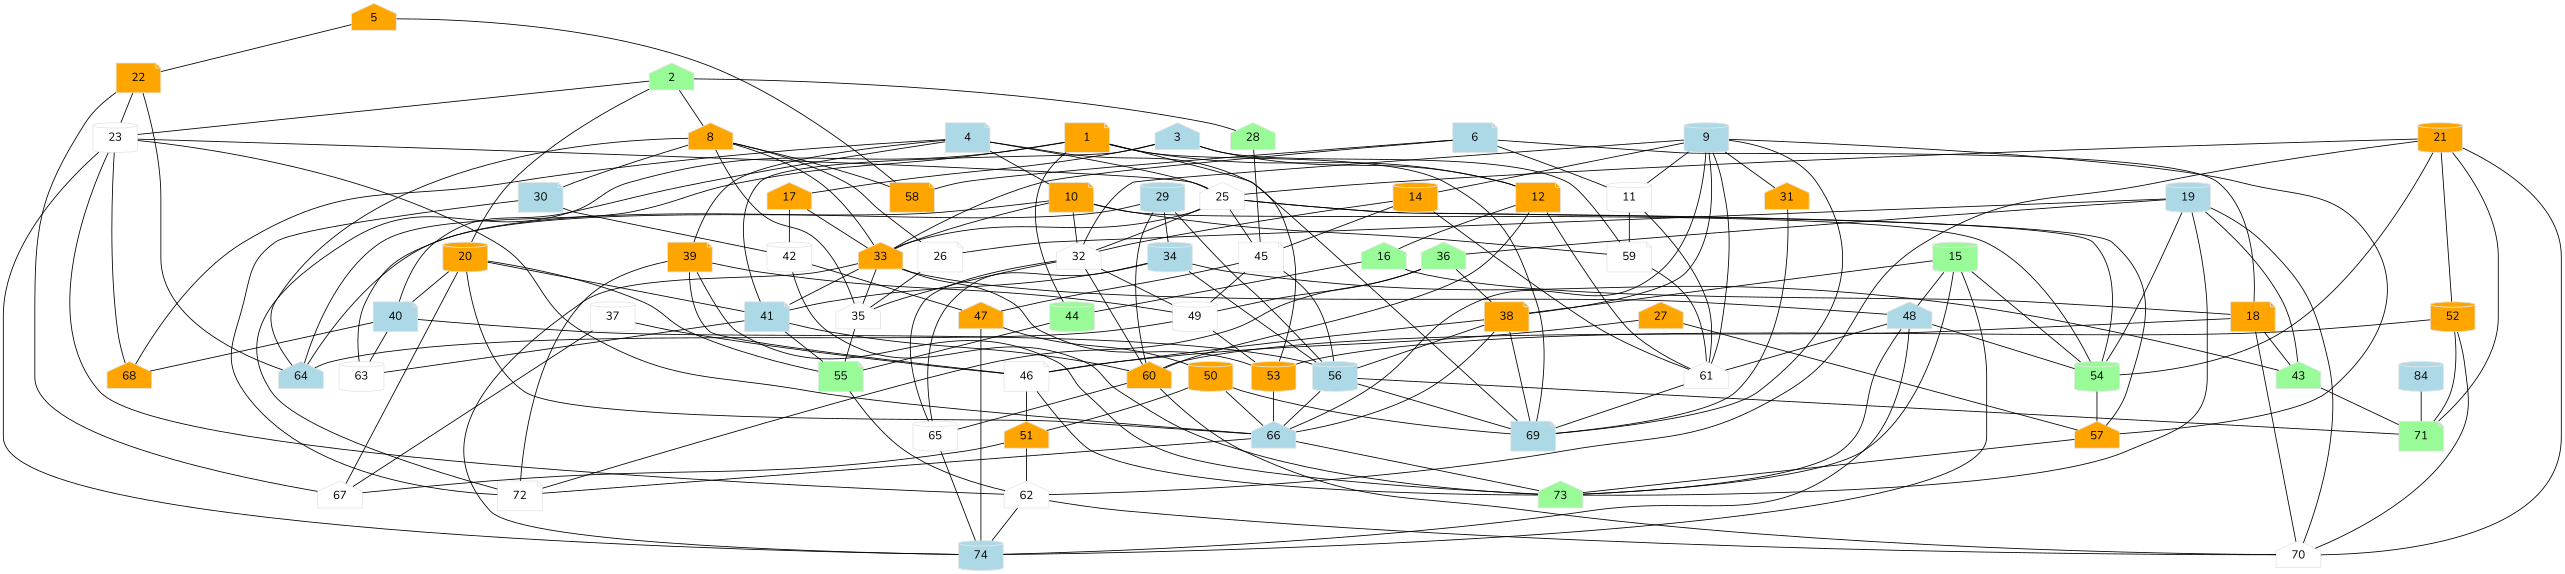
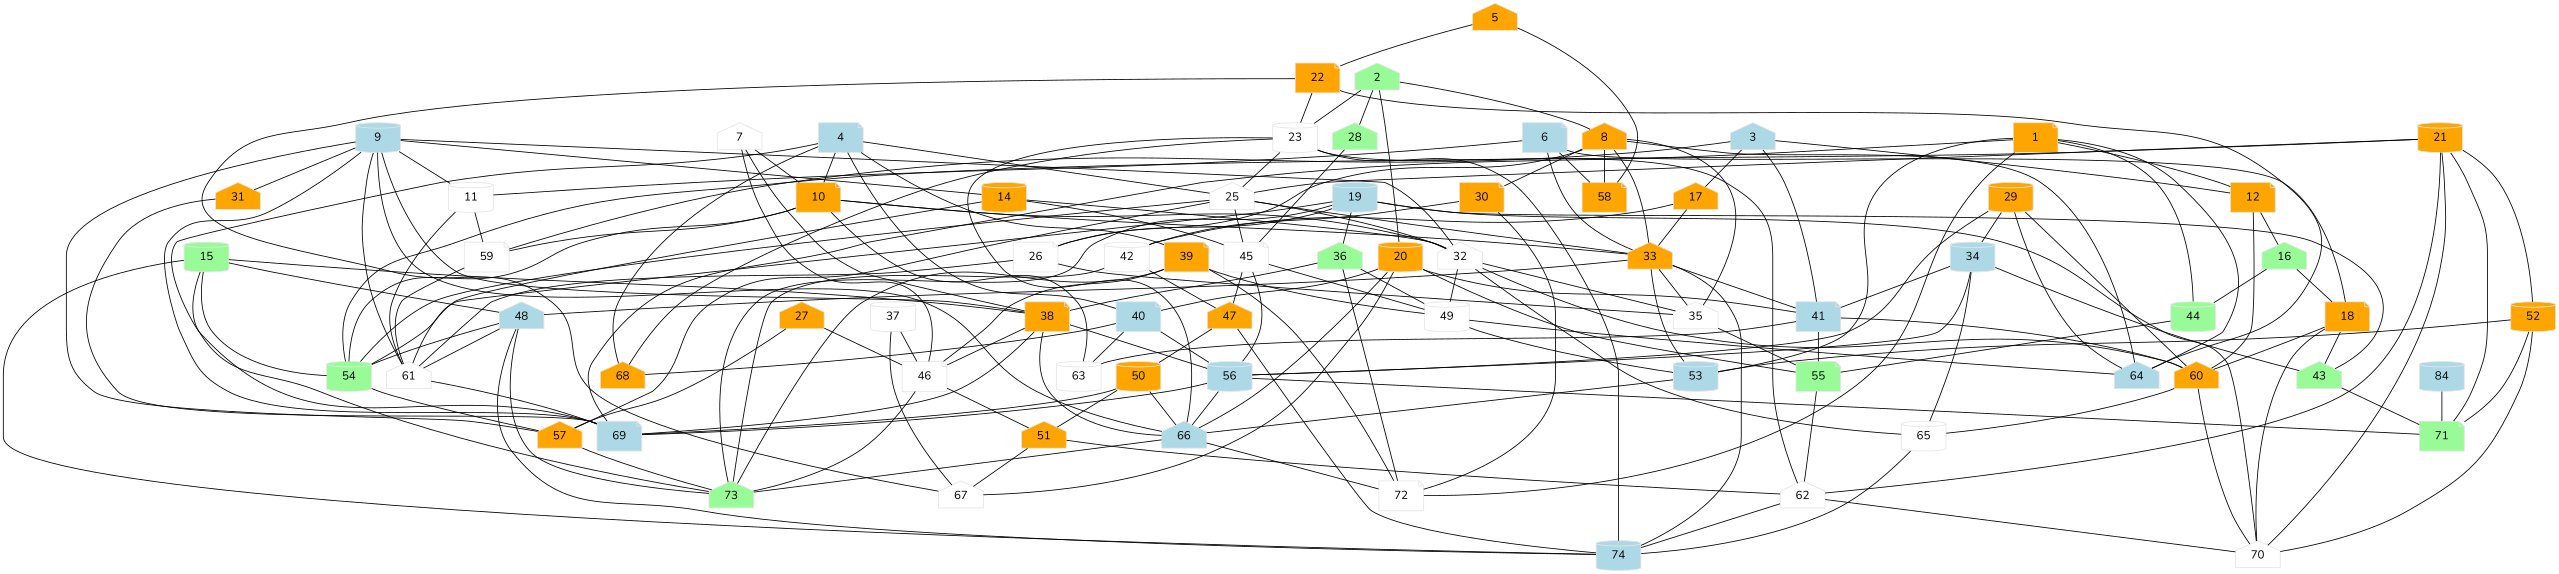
node "7": added
node "30": fillcolor lightblue -> orange
node "29": fillcolor lightblue -> orange
edge "12" -- "61": now "26" -- "61"
node "53": fillcolor orange -> lightblue
